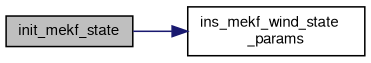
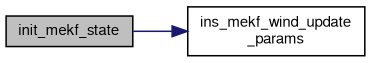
node "ins_mekf_wind_state _params": label "ins_mekf_wind_state _params" -> "ins_mekf_wind_update _params"
